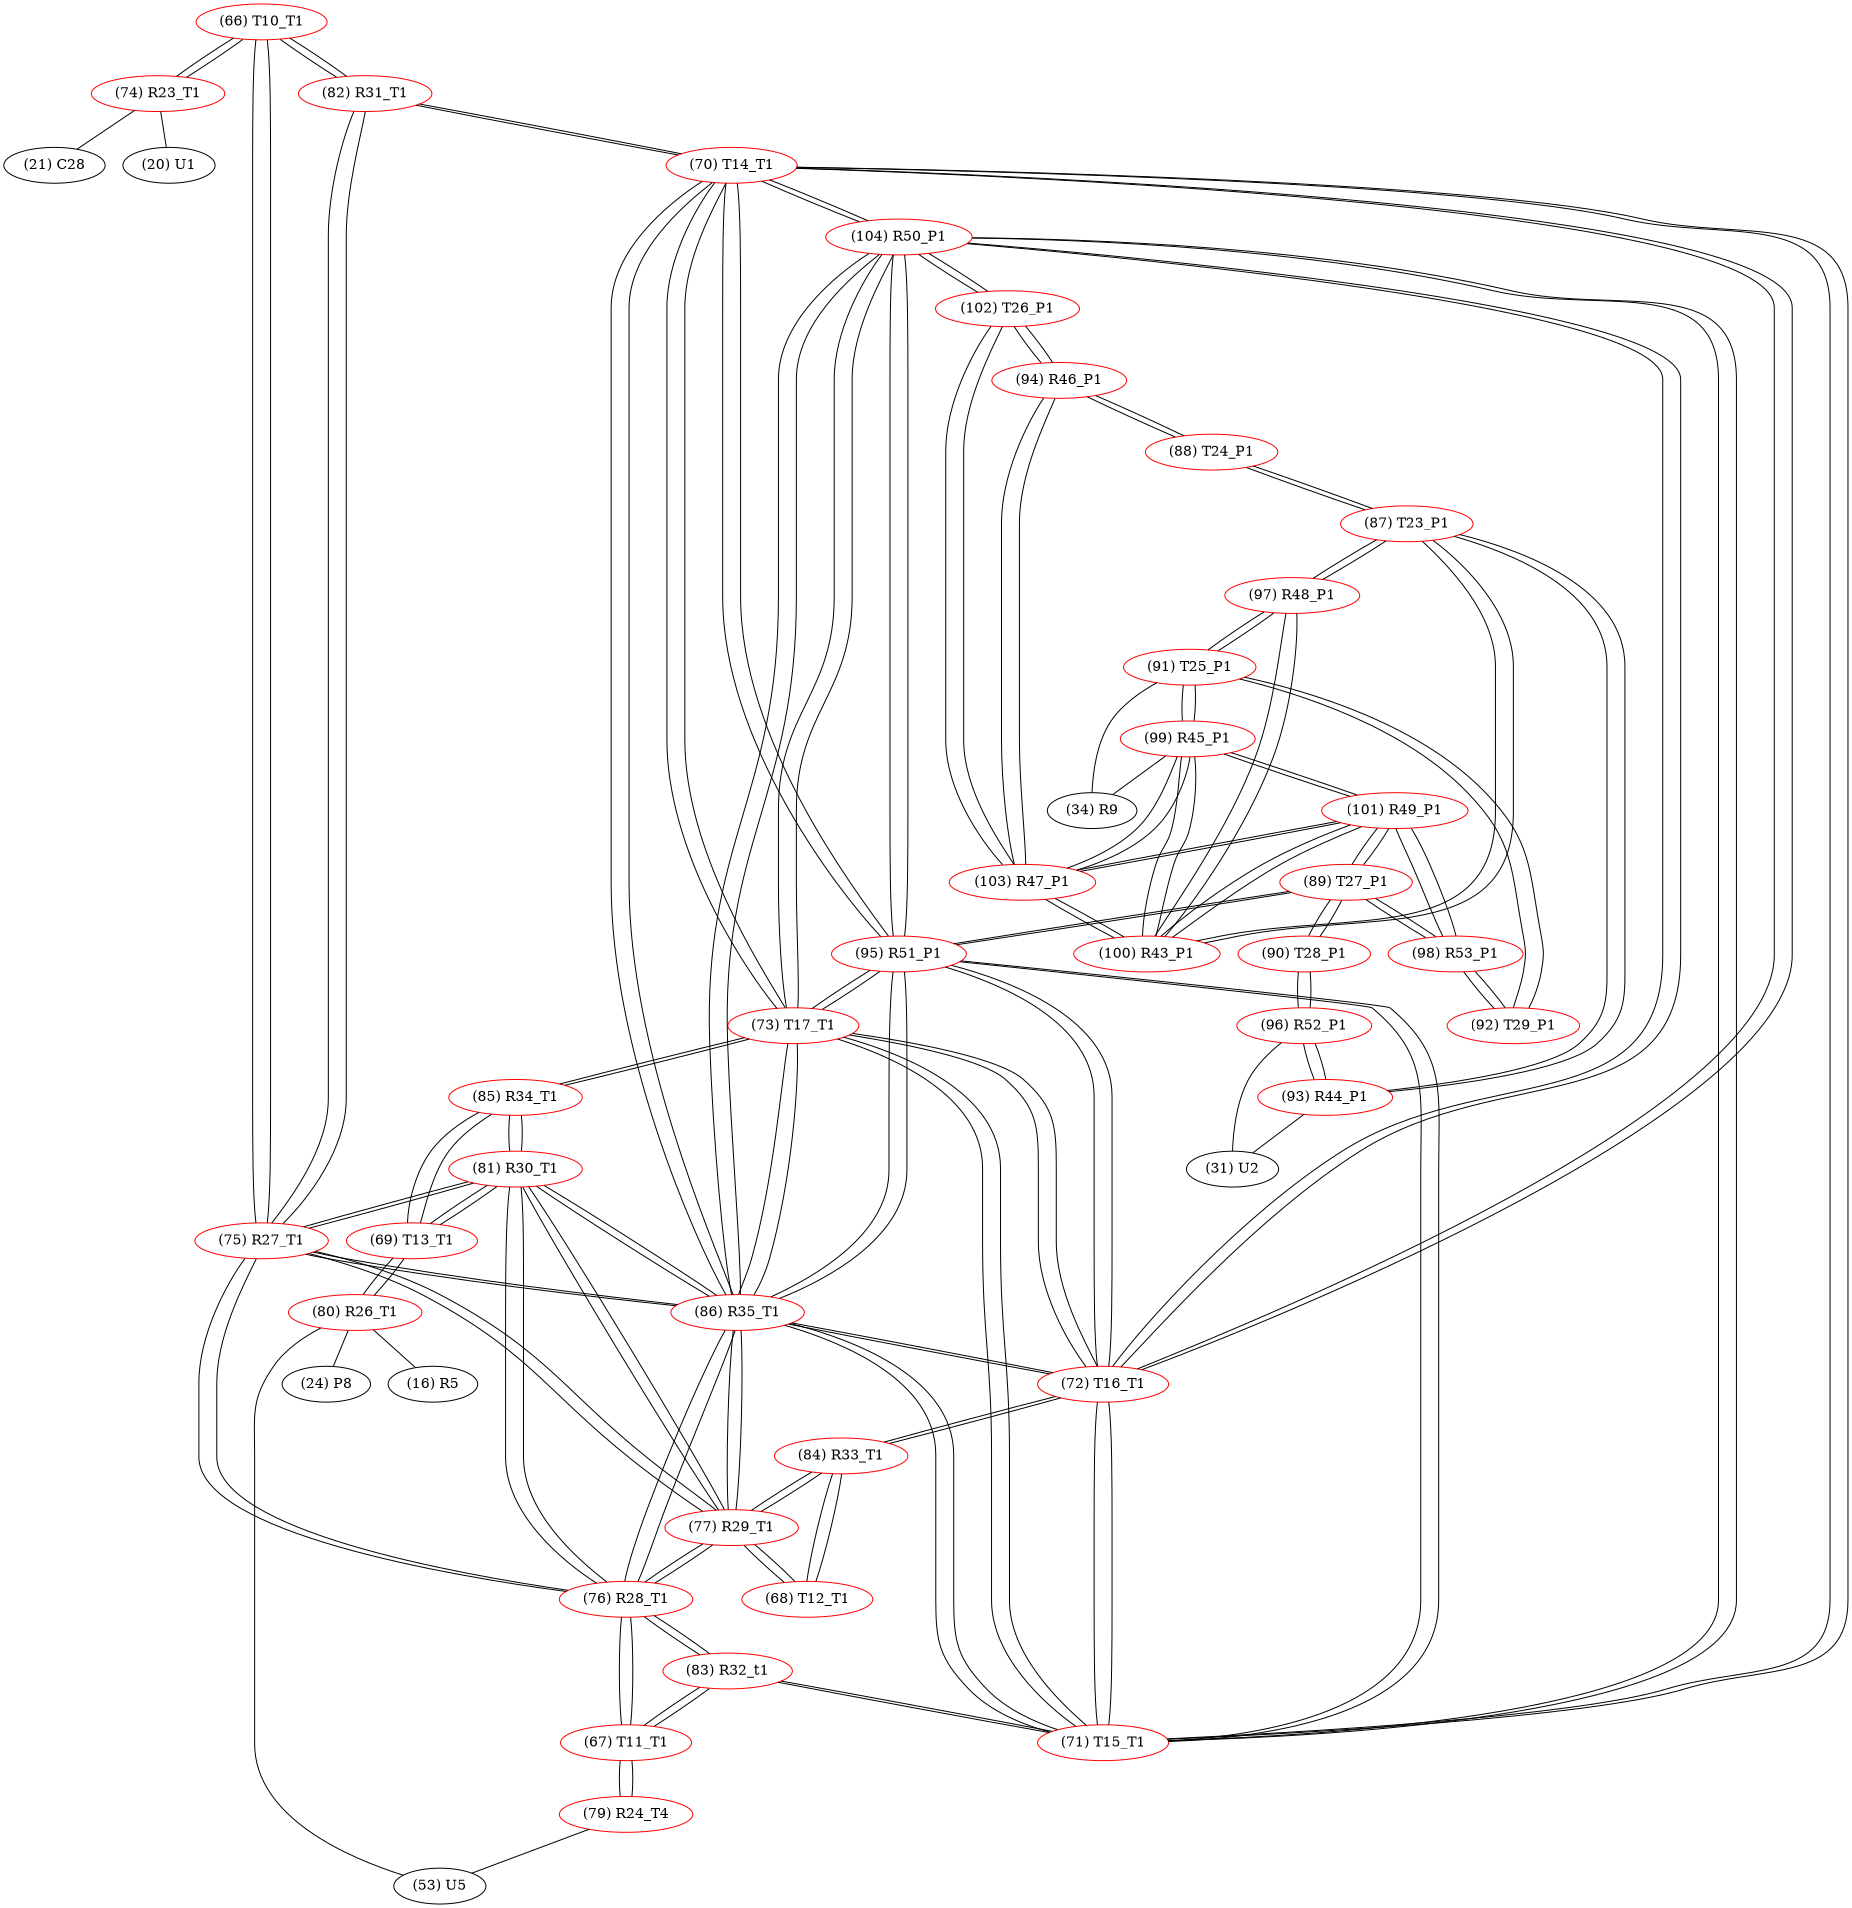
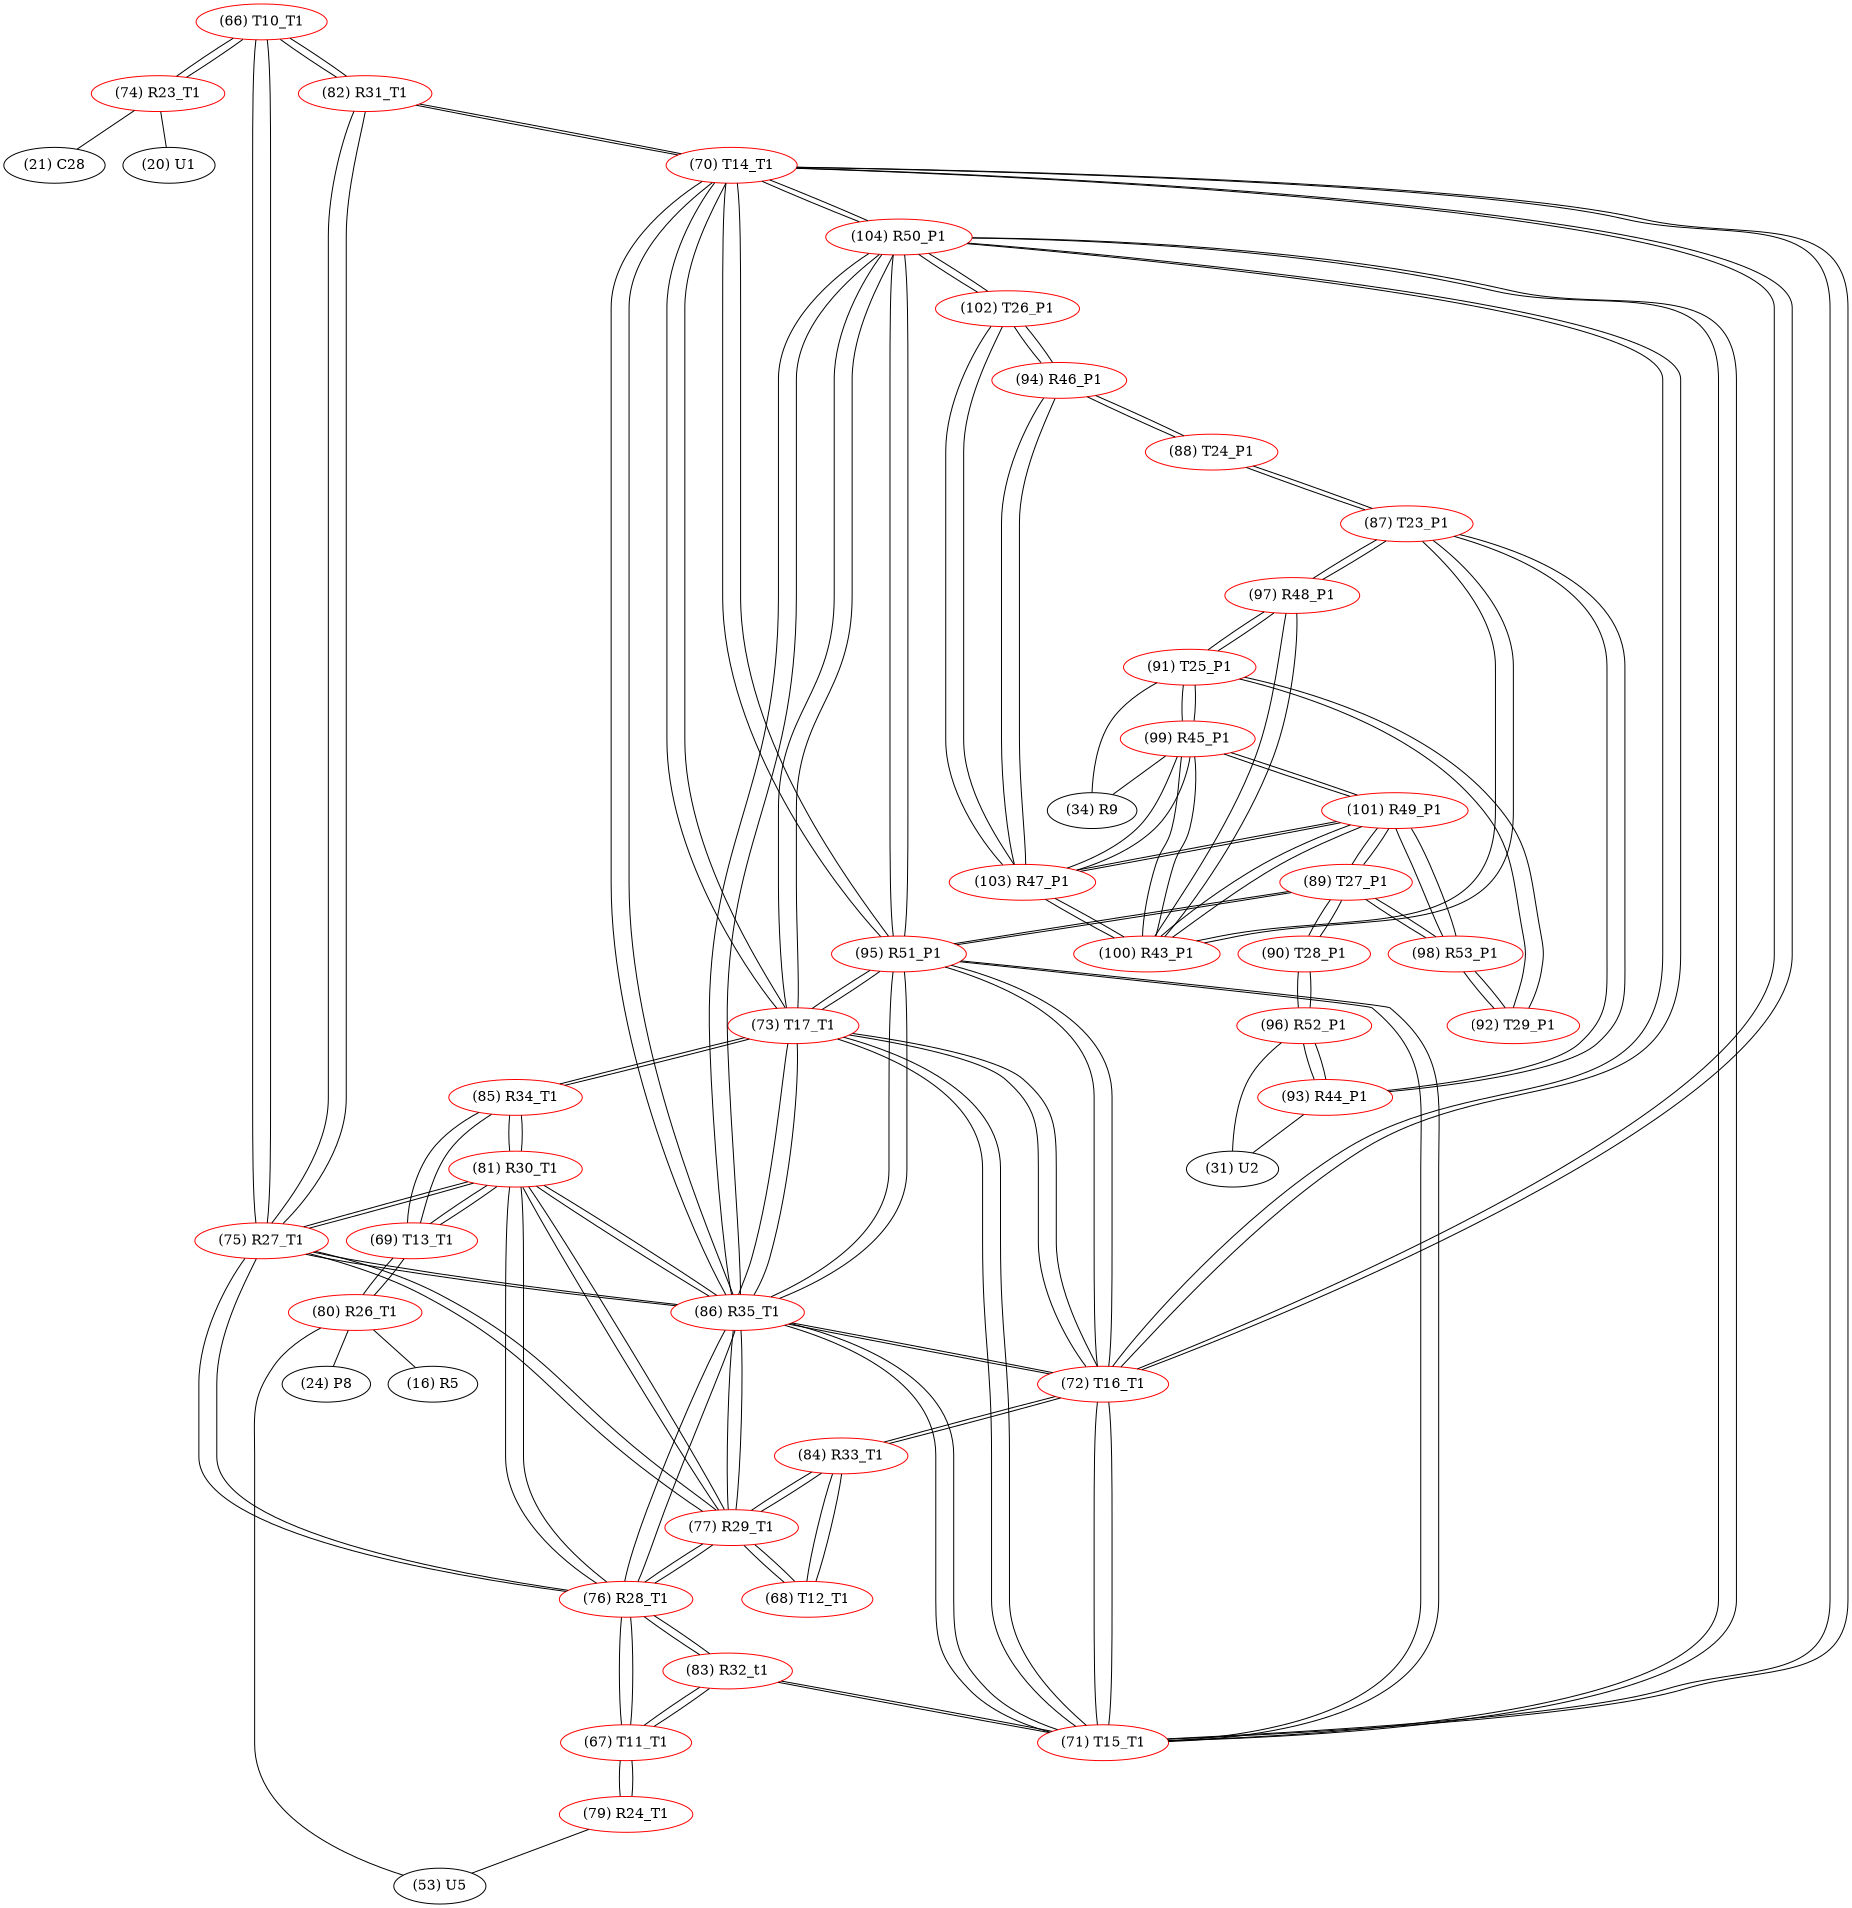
node "(79) R24_T4": label "(79) R24_T4" -> "(79) R24_T1"
